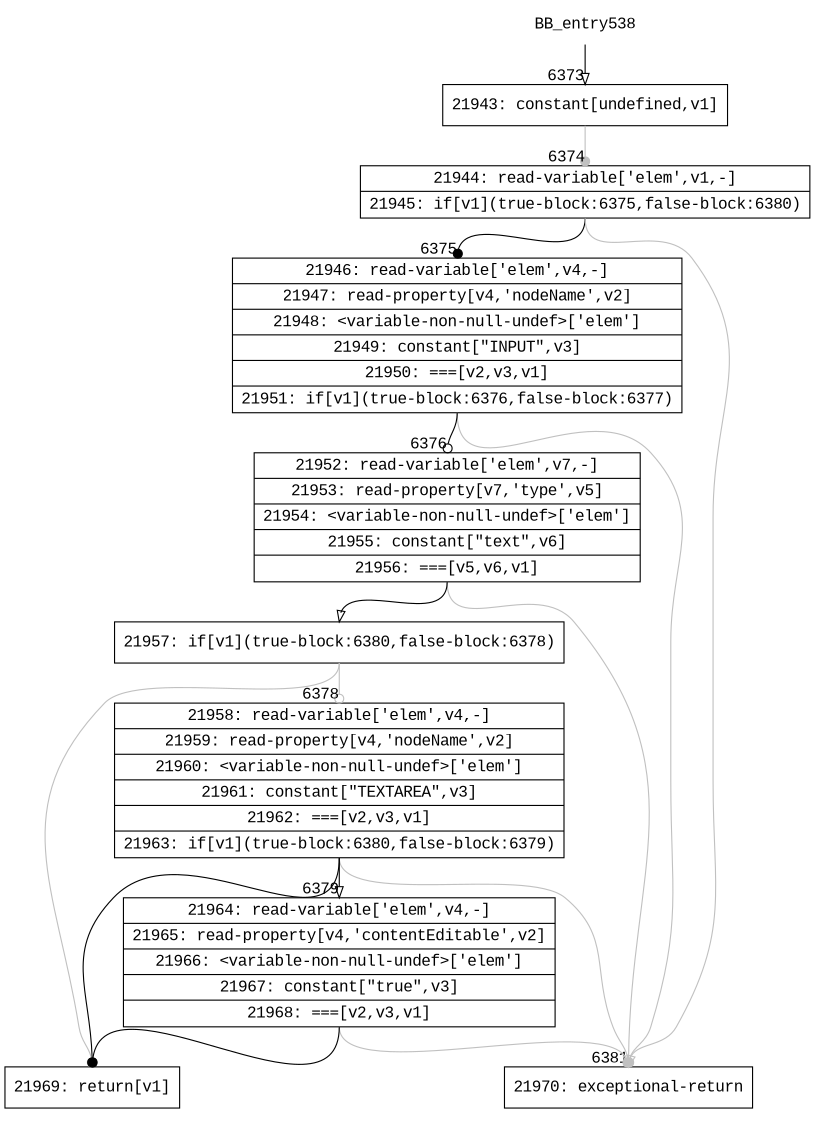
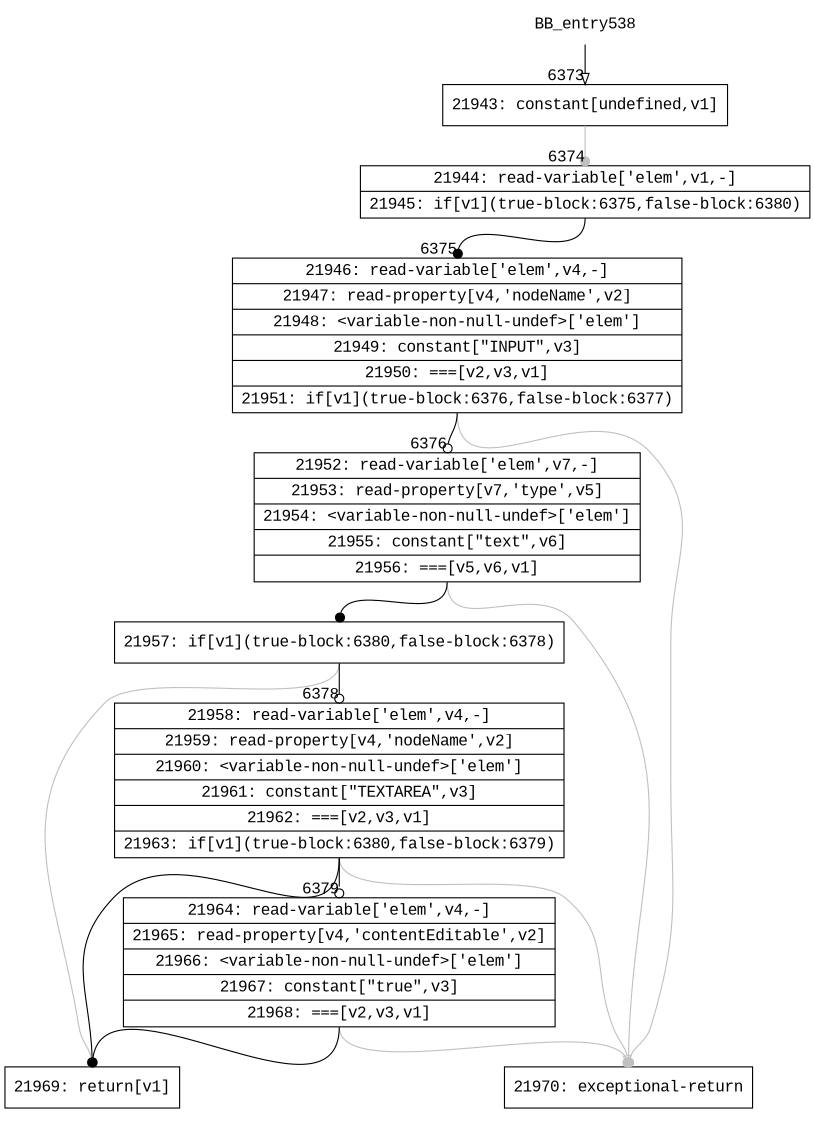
edge "21952: read-variable['elem',v7,-]" -> "21957: if[v1](true-block:6380,false-block:6378)": arrowhead onormal -> dot
edge "21944: read-variable['elem',v1,-]" -> "21970: exceptional-return": removed
edge "21957: if[v1](true-block:6380,false-block:6378)" -> "21958: read-variable['elem',v4,-]": color gray -> black
edge "21958: read-variable['elem',v4,-]" -> "21964: read-variable['elem',v4,-]": arrowhead onormal -> odot
